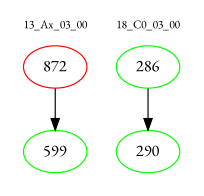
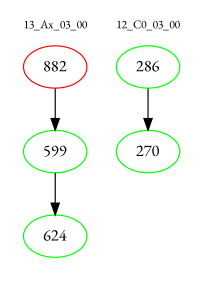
cluster "18_C0_03_00": label "18_C0_03_00" -> "12_C0_03_00"
node "872": label "872" -> "882"
node "290": label "290" -> "270"
node "624": added
